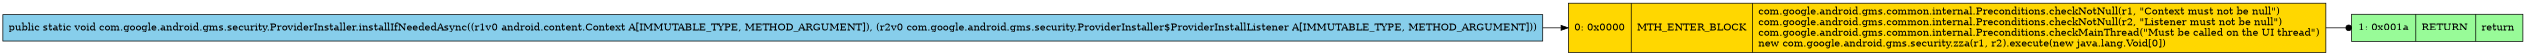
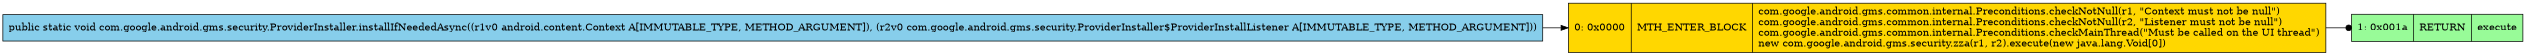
node "1: 0x001a": text "return" -> "execute"
